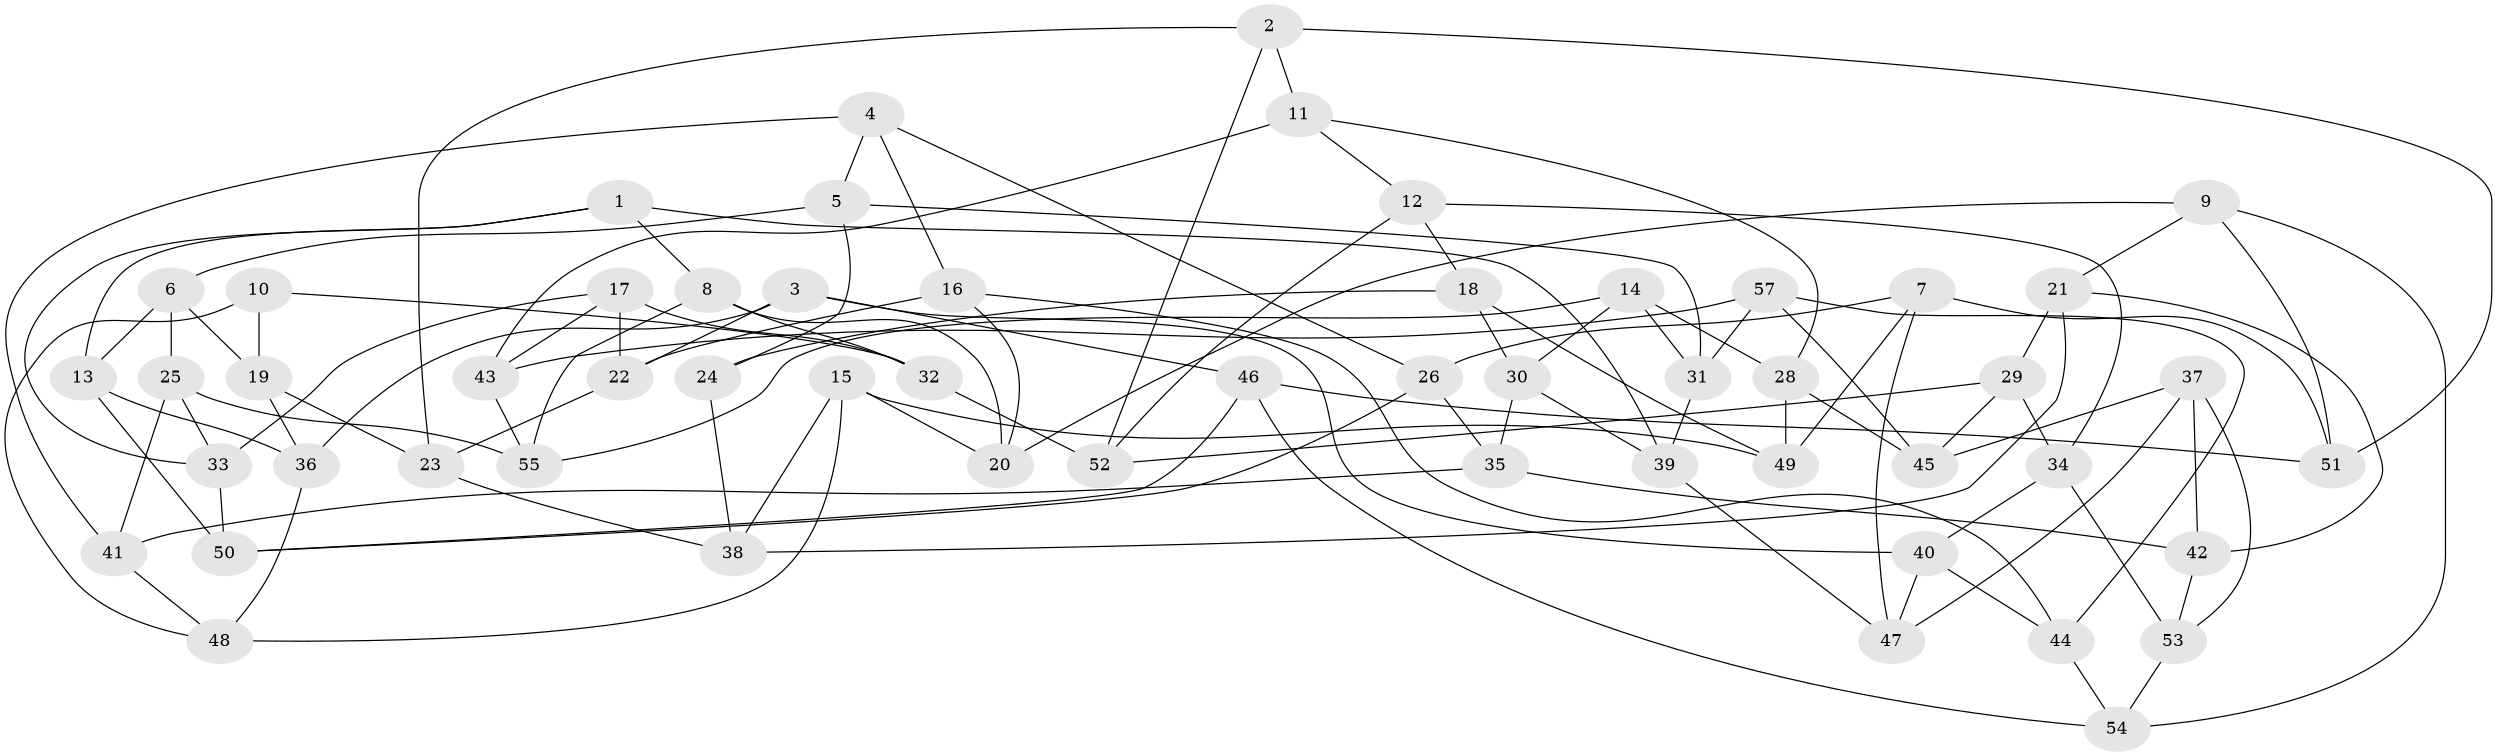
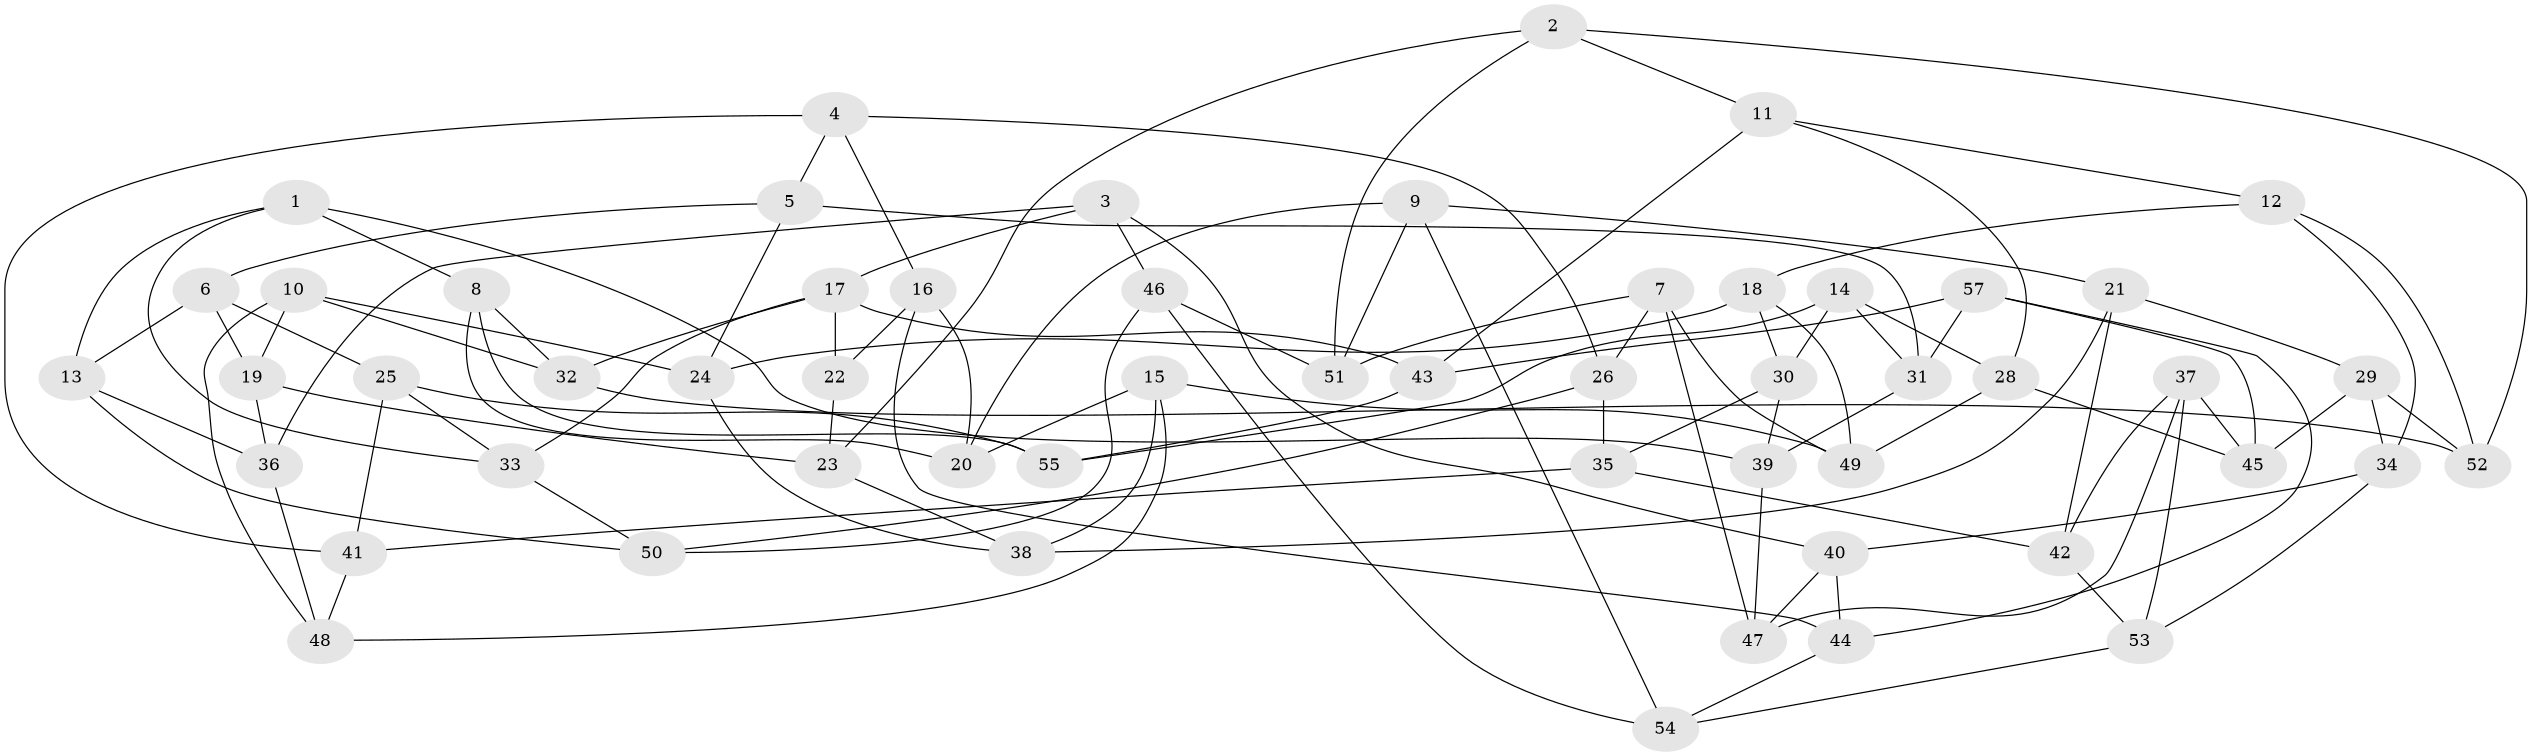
edge "10" -- "24": added
edge "3" -- "22": now "3" -- "17"
